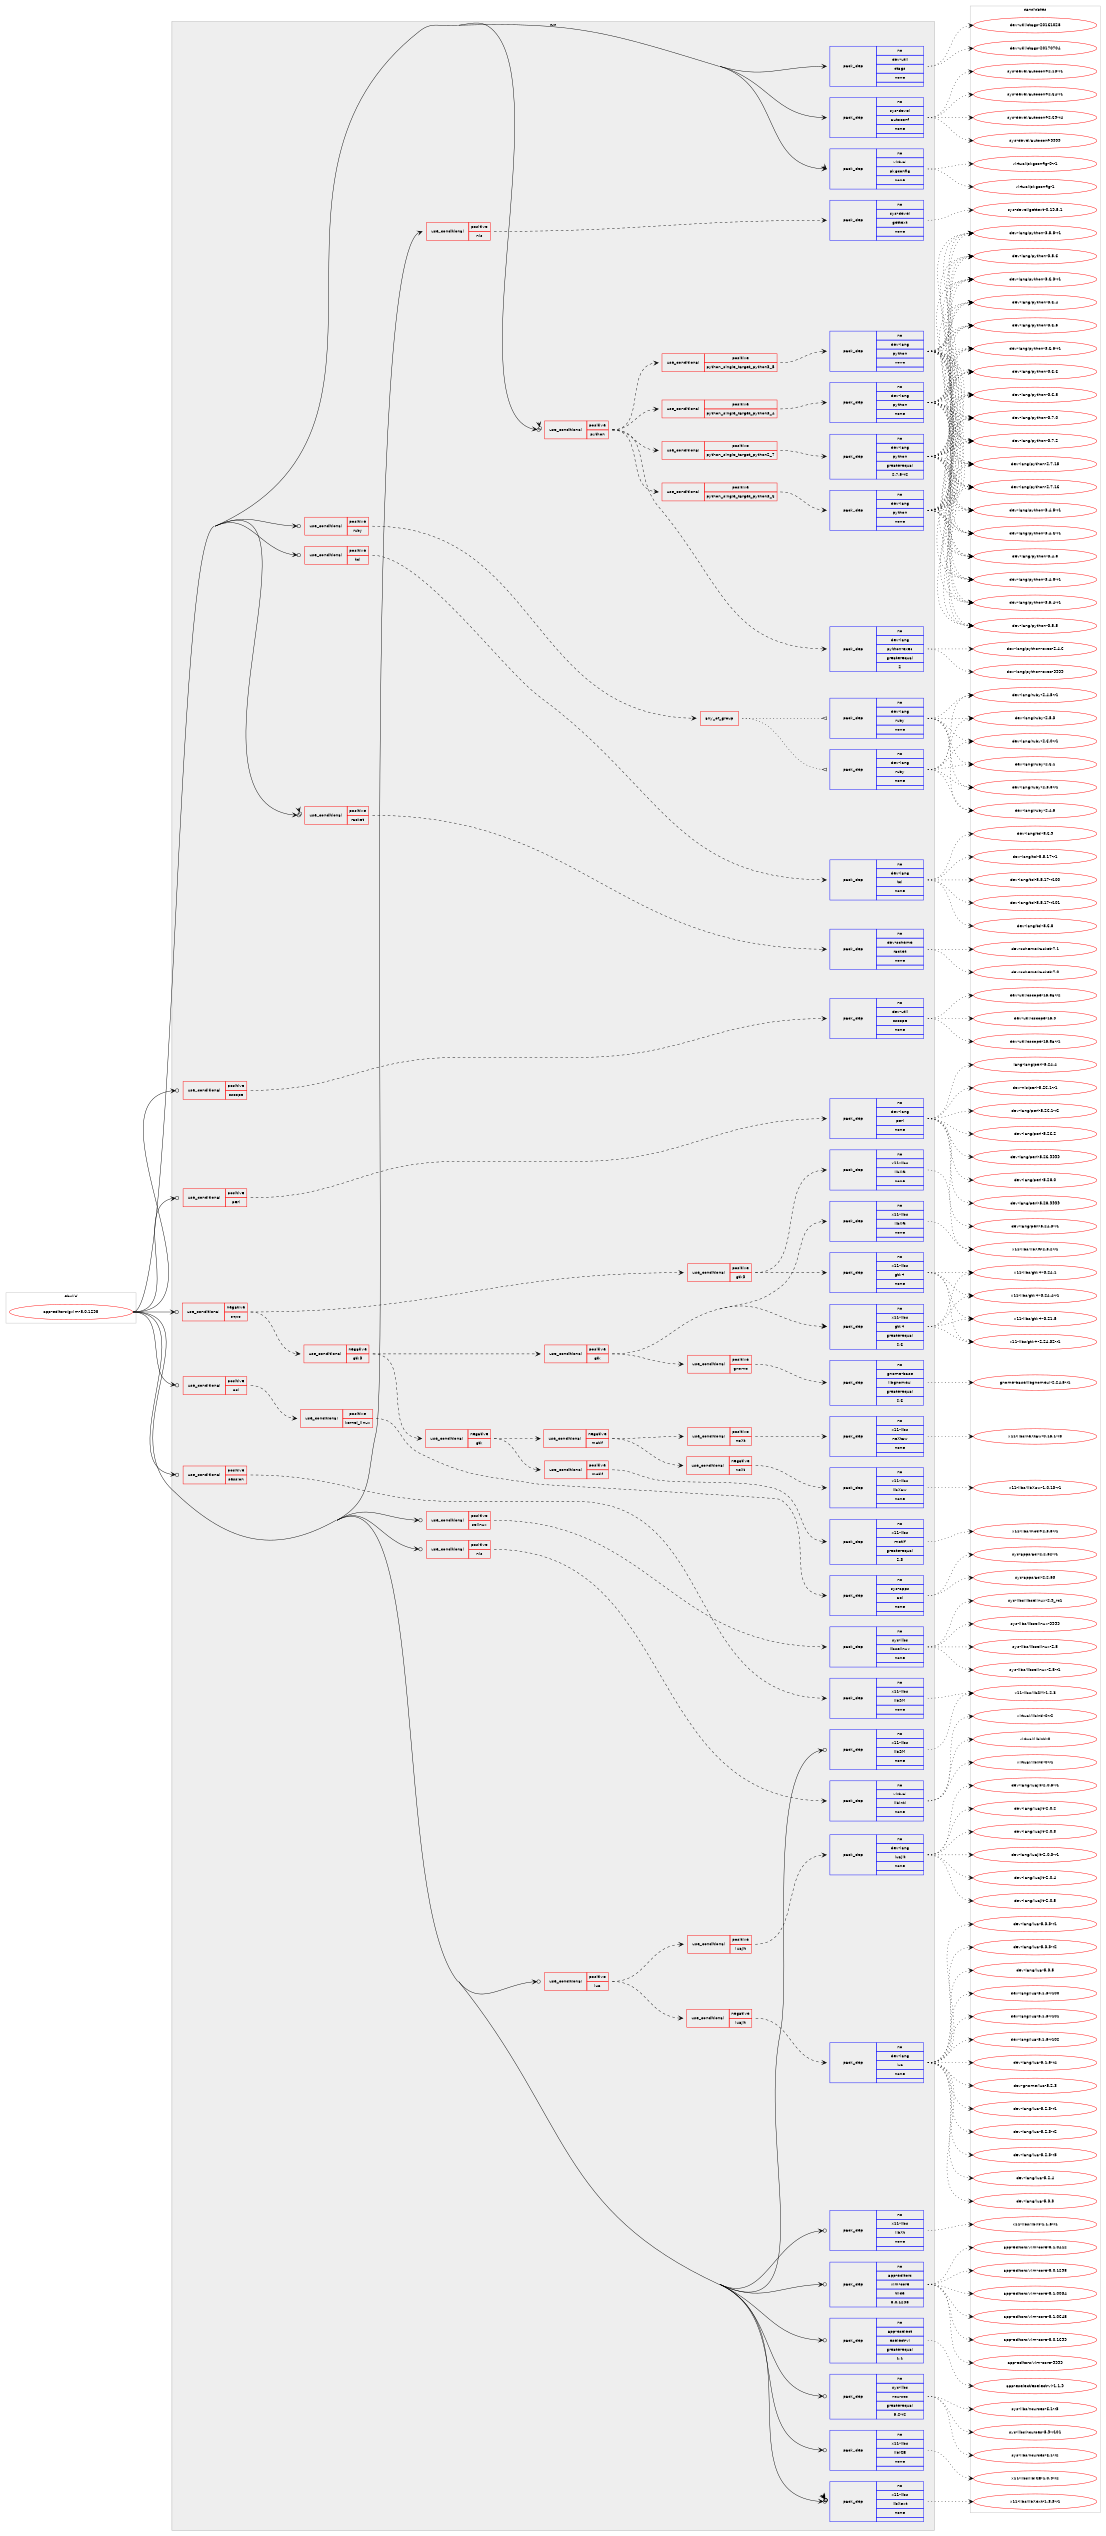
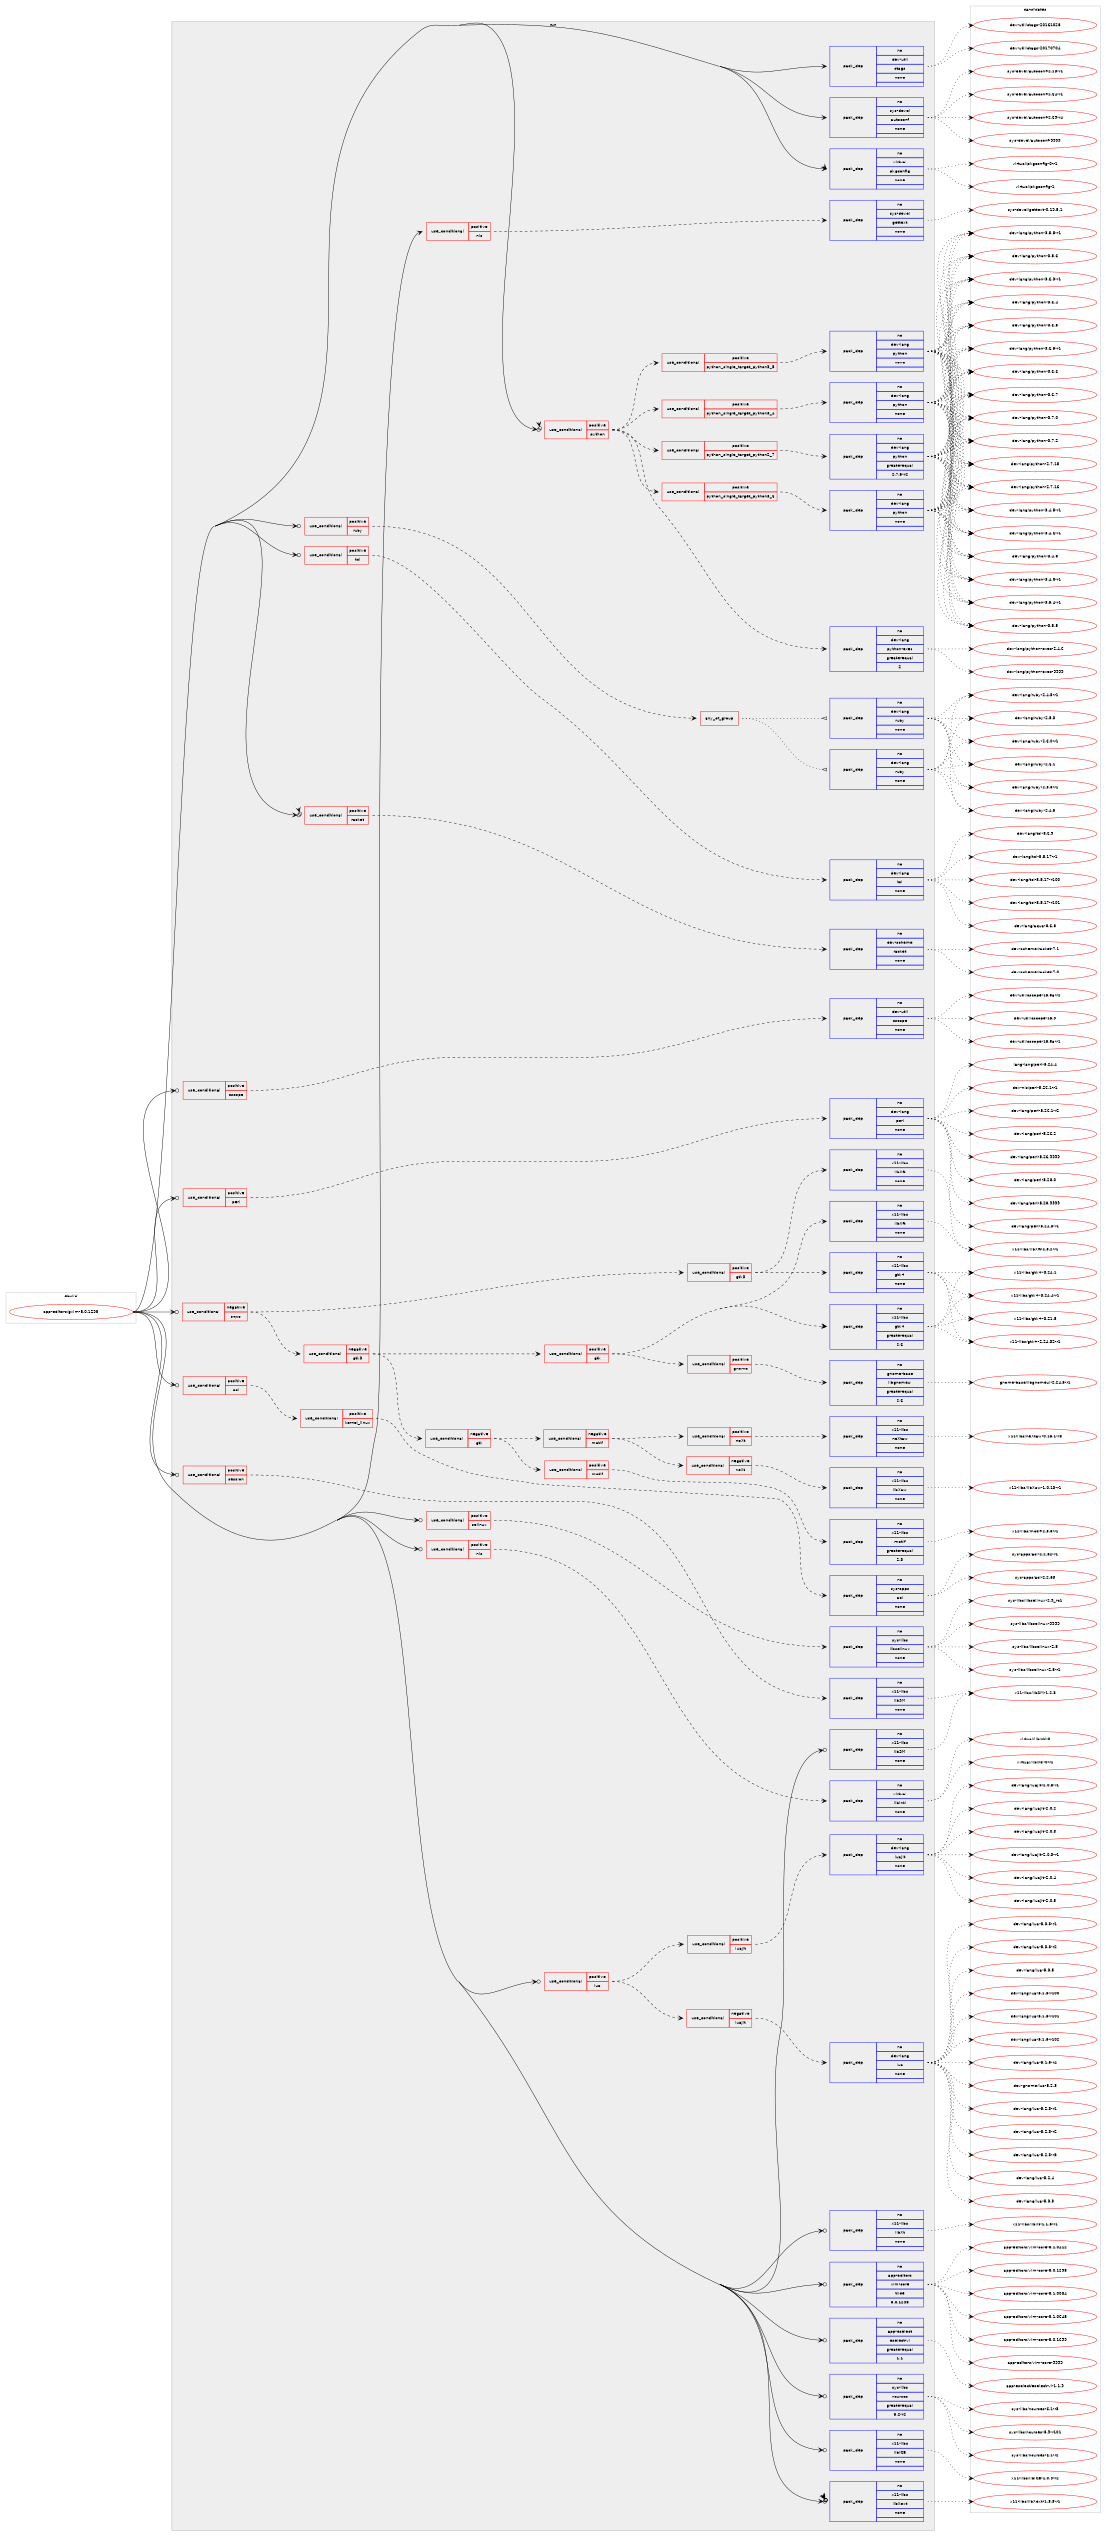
node "dev-lang/python-3.6.8": label "dev-lang/python-3.6.8" -> "dev-lang/python-3.6.7"
node "dev-lang/tcl-8.6.8": label "dev-lang/tcl-8.6.8" -> "dev-lang/aqua-8.6.8"
node "virtual/libintl-0-r2": removed
